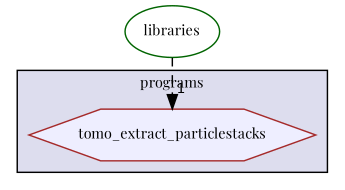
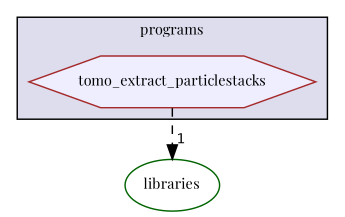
edge "libraries" -> "tomo_extract_particlestacks": reversed
